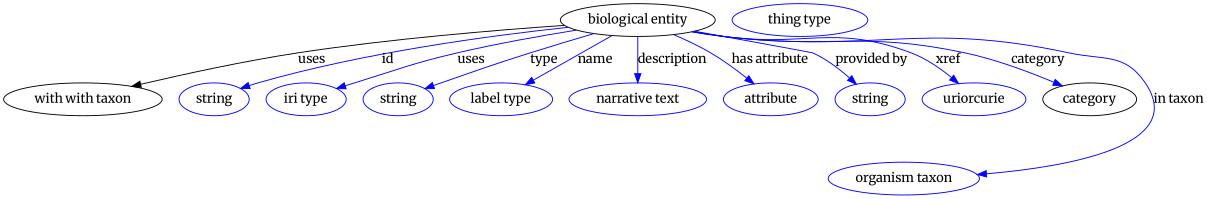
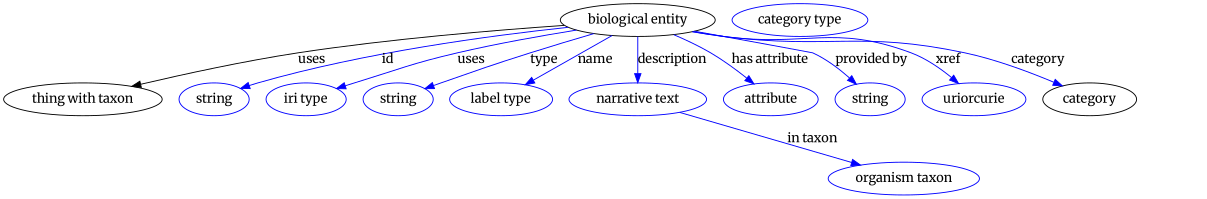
node "thing type": label "thing type" -> "category type"
edge "biological entity" -> "organism taxon": now "narrative text" -> "organism taxon"
node "with with taxon": label "with with taxon" -> "thing with taxon"
